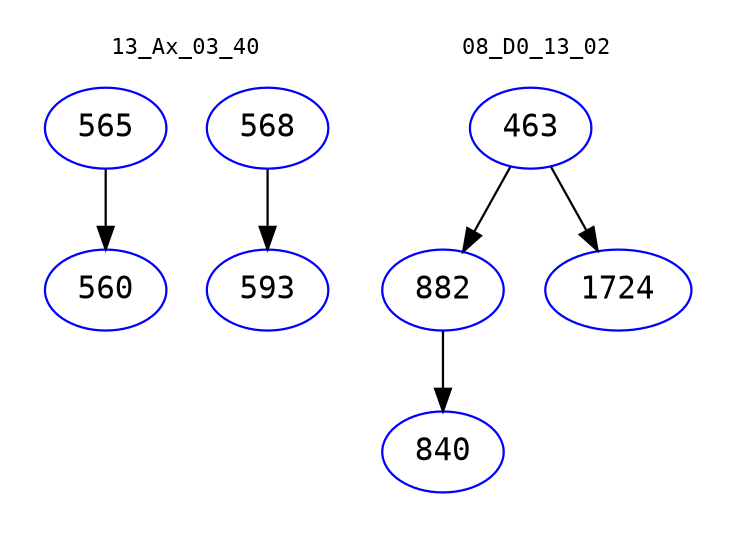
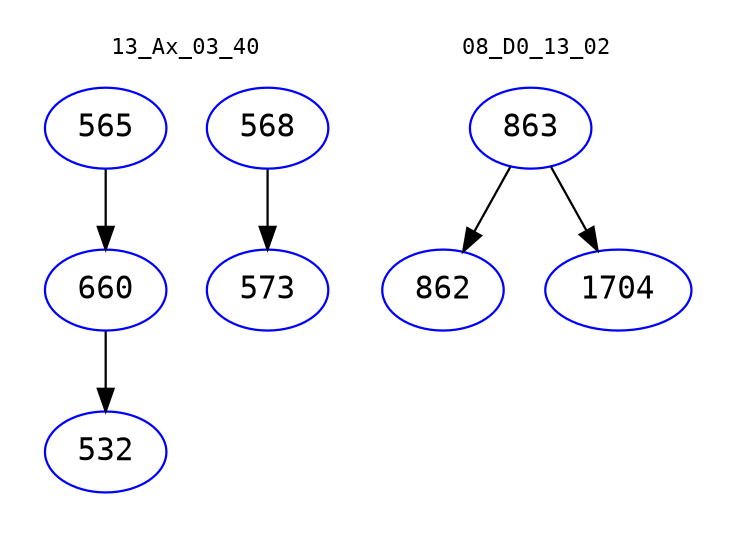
node "463": label "463" -> "863"
node "560": label "560" -> "660"
node "593": label "593" -> "573"
node "882": label "882" -> "862"
node "1724": label "1724" -> "1704"
node "532": added
node "840": removed
